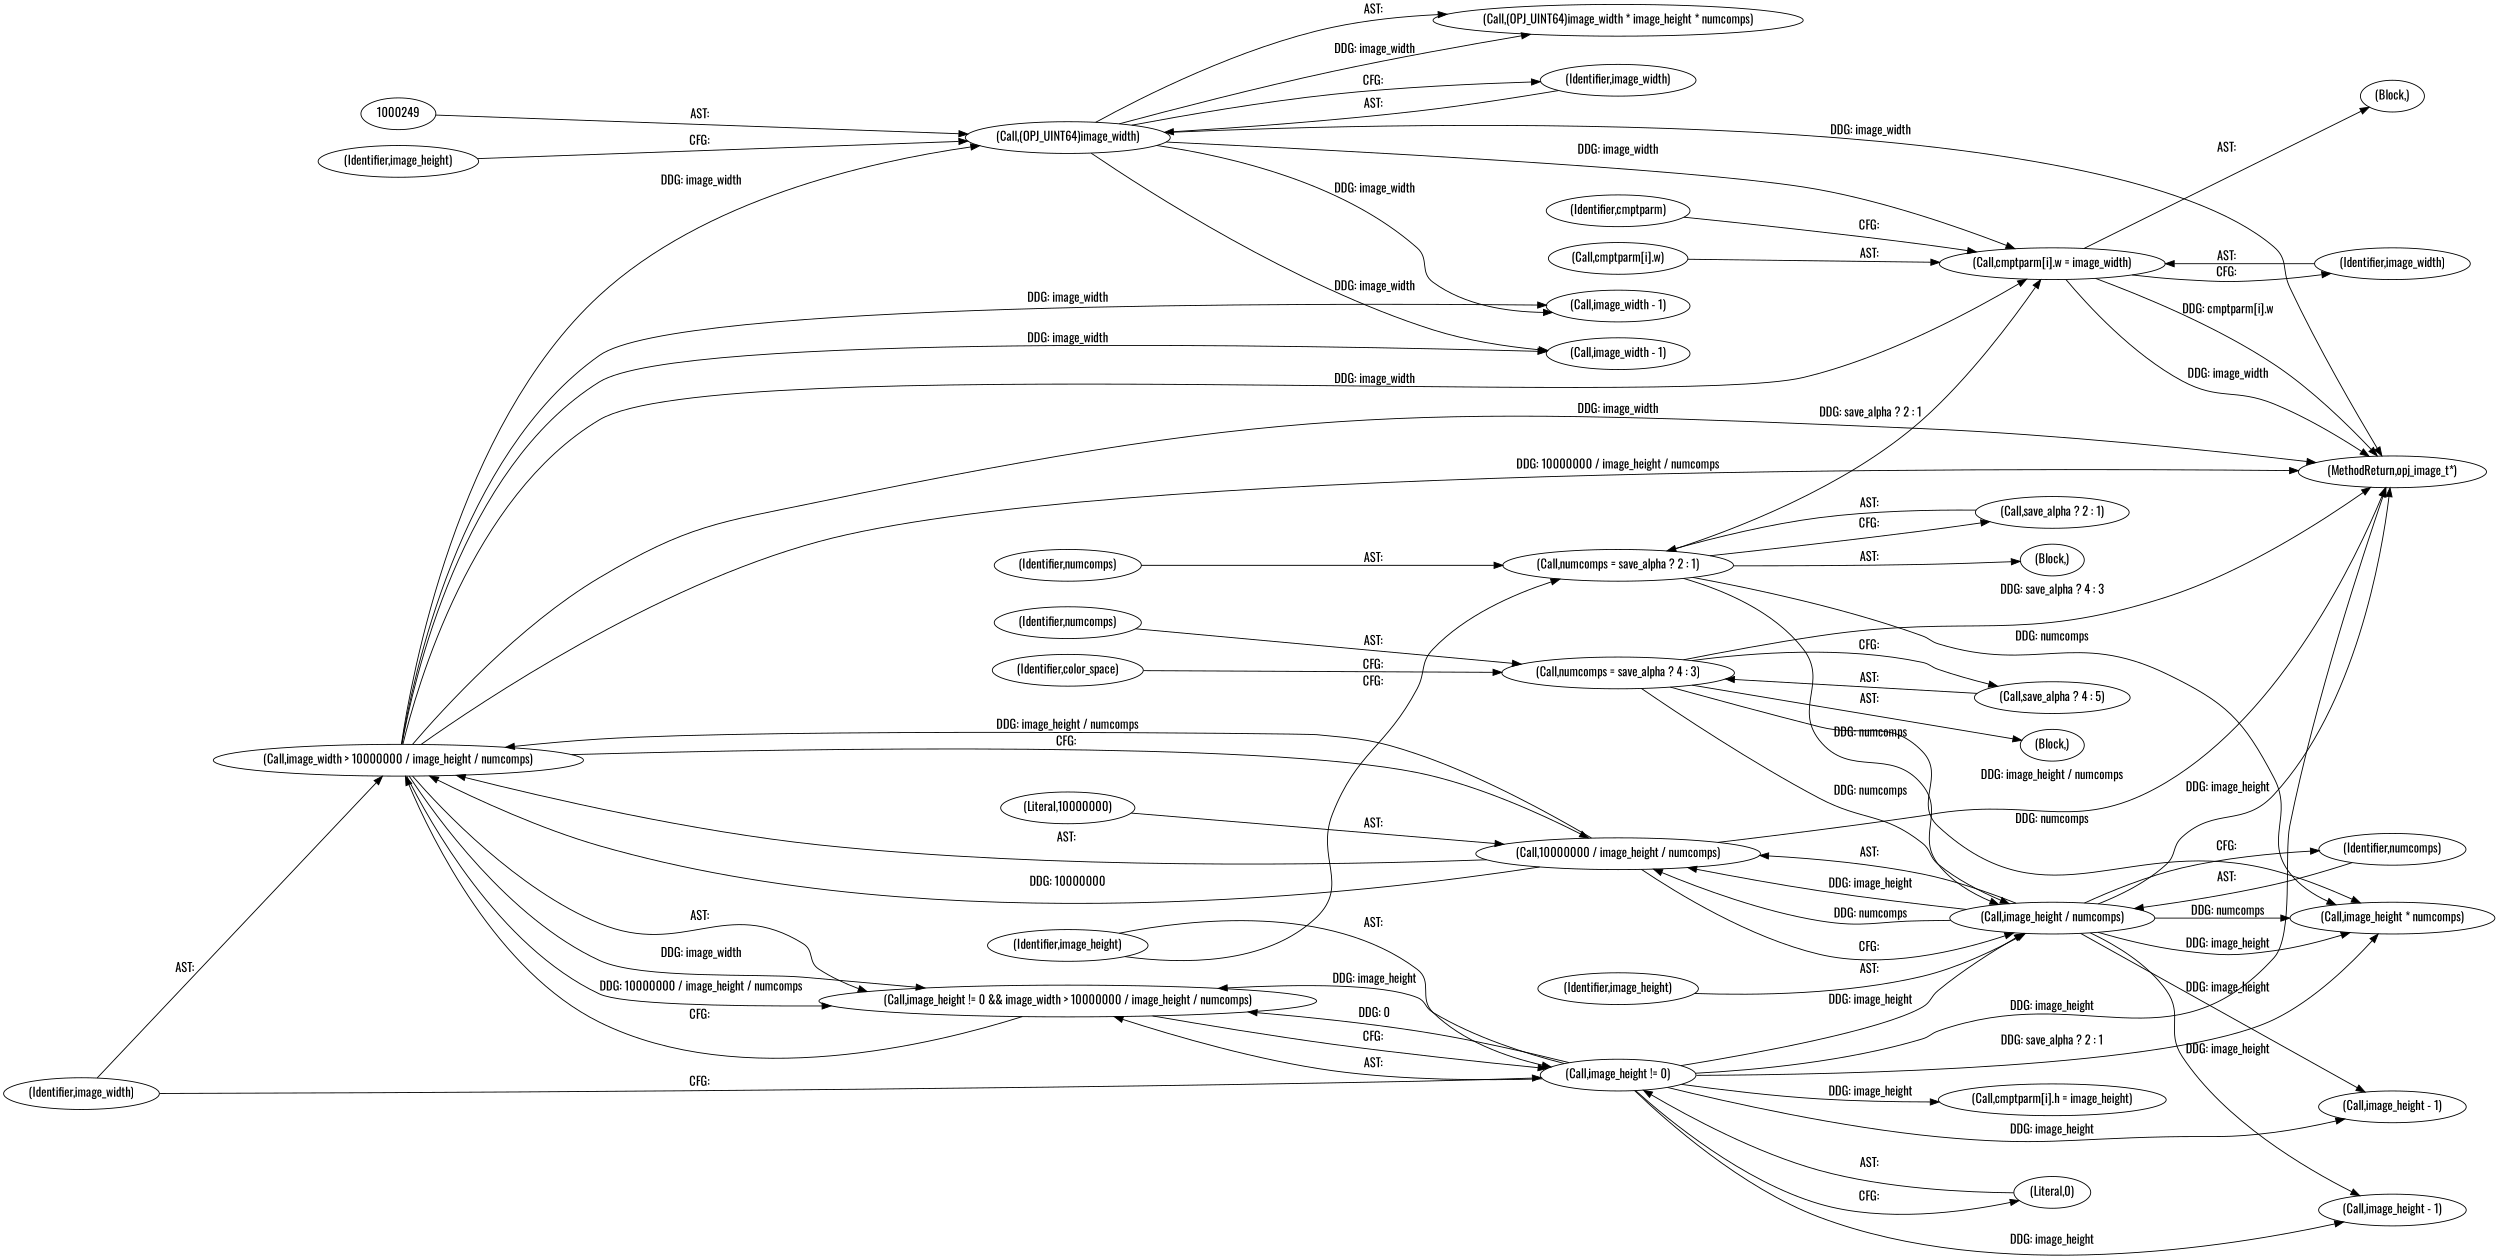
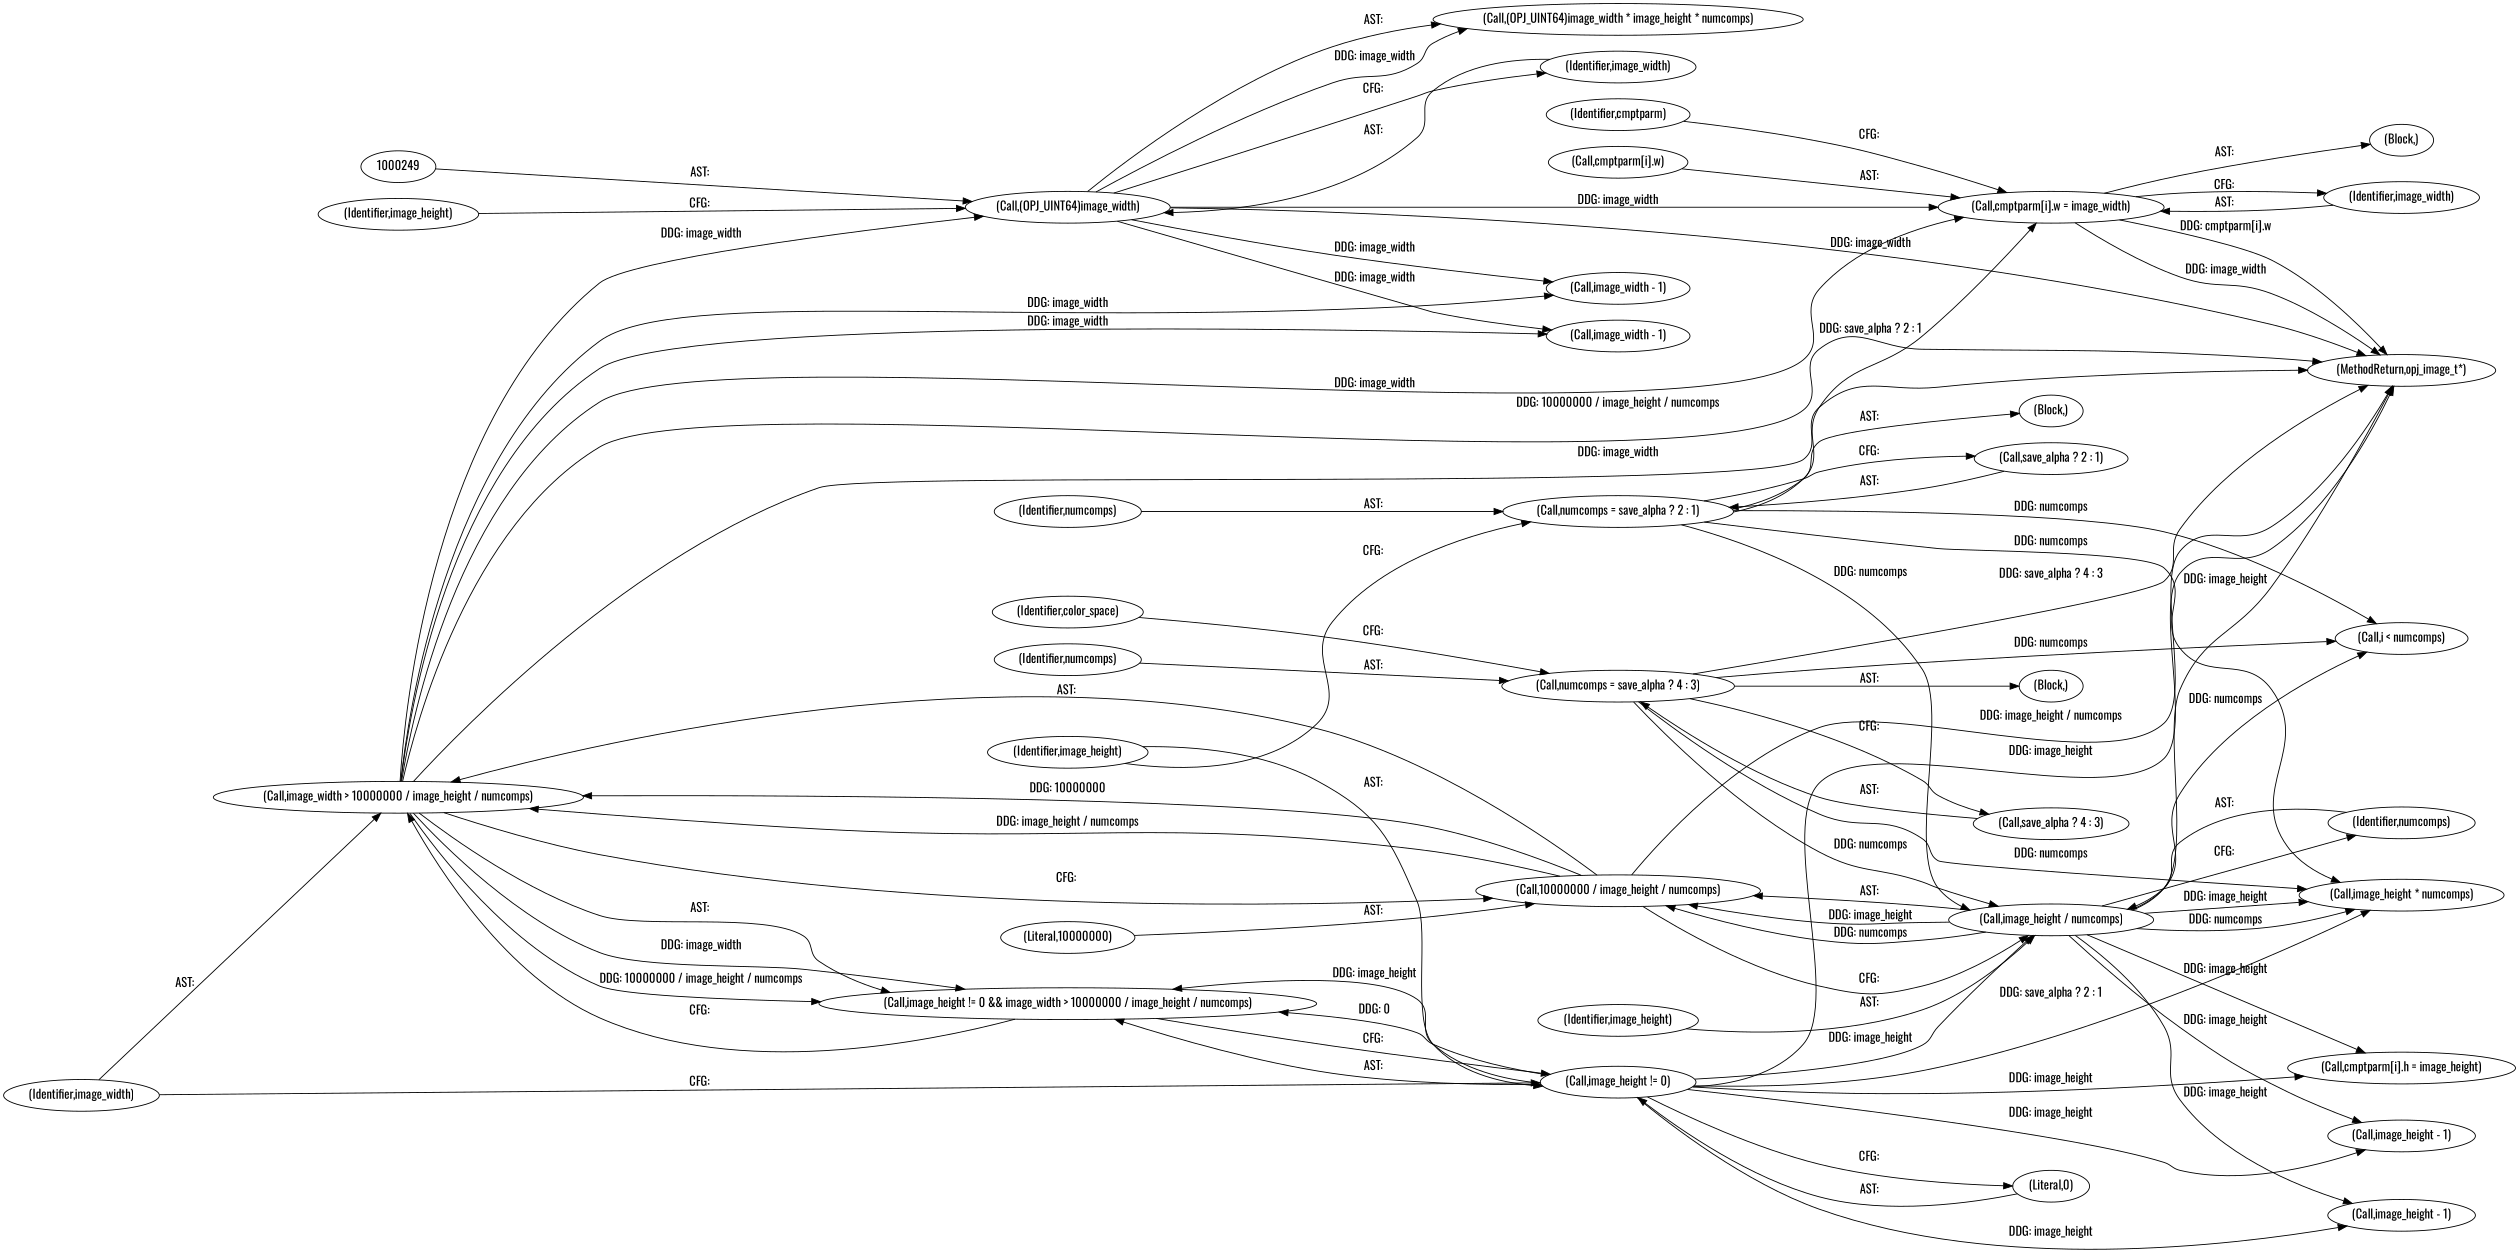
node "(Call,i < numcomps)": added
node "(Call,save_alpha ? 4 : 5)": label "(Call,save_alpha ? 4 : 5)" -> "(Call,save_alpha ? 4 : 3)"
edge "(Call,image_height / numcomps)" -> "(Call,cmptparm[i].h = image_height)": added, label "DDG: image_height"
